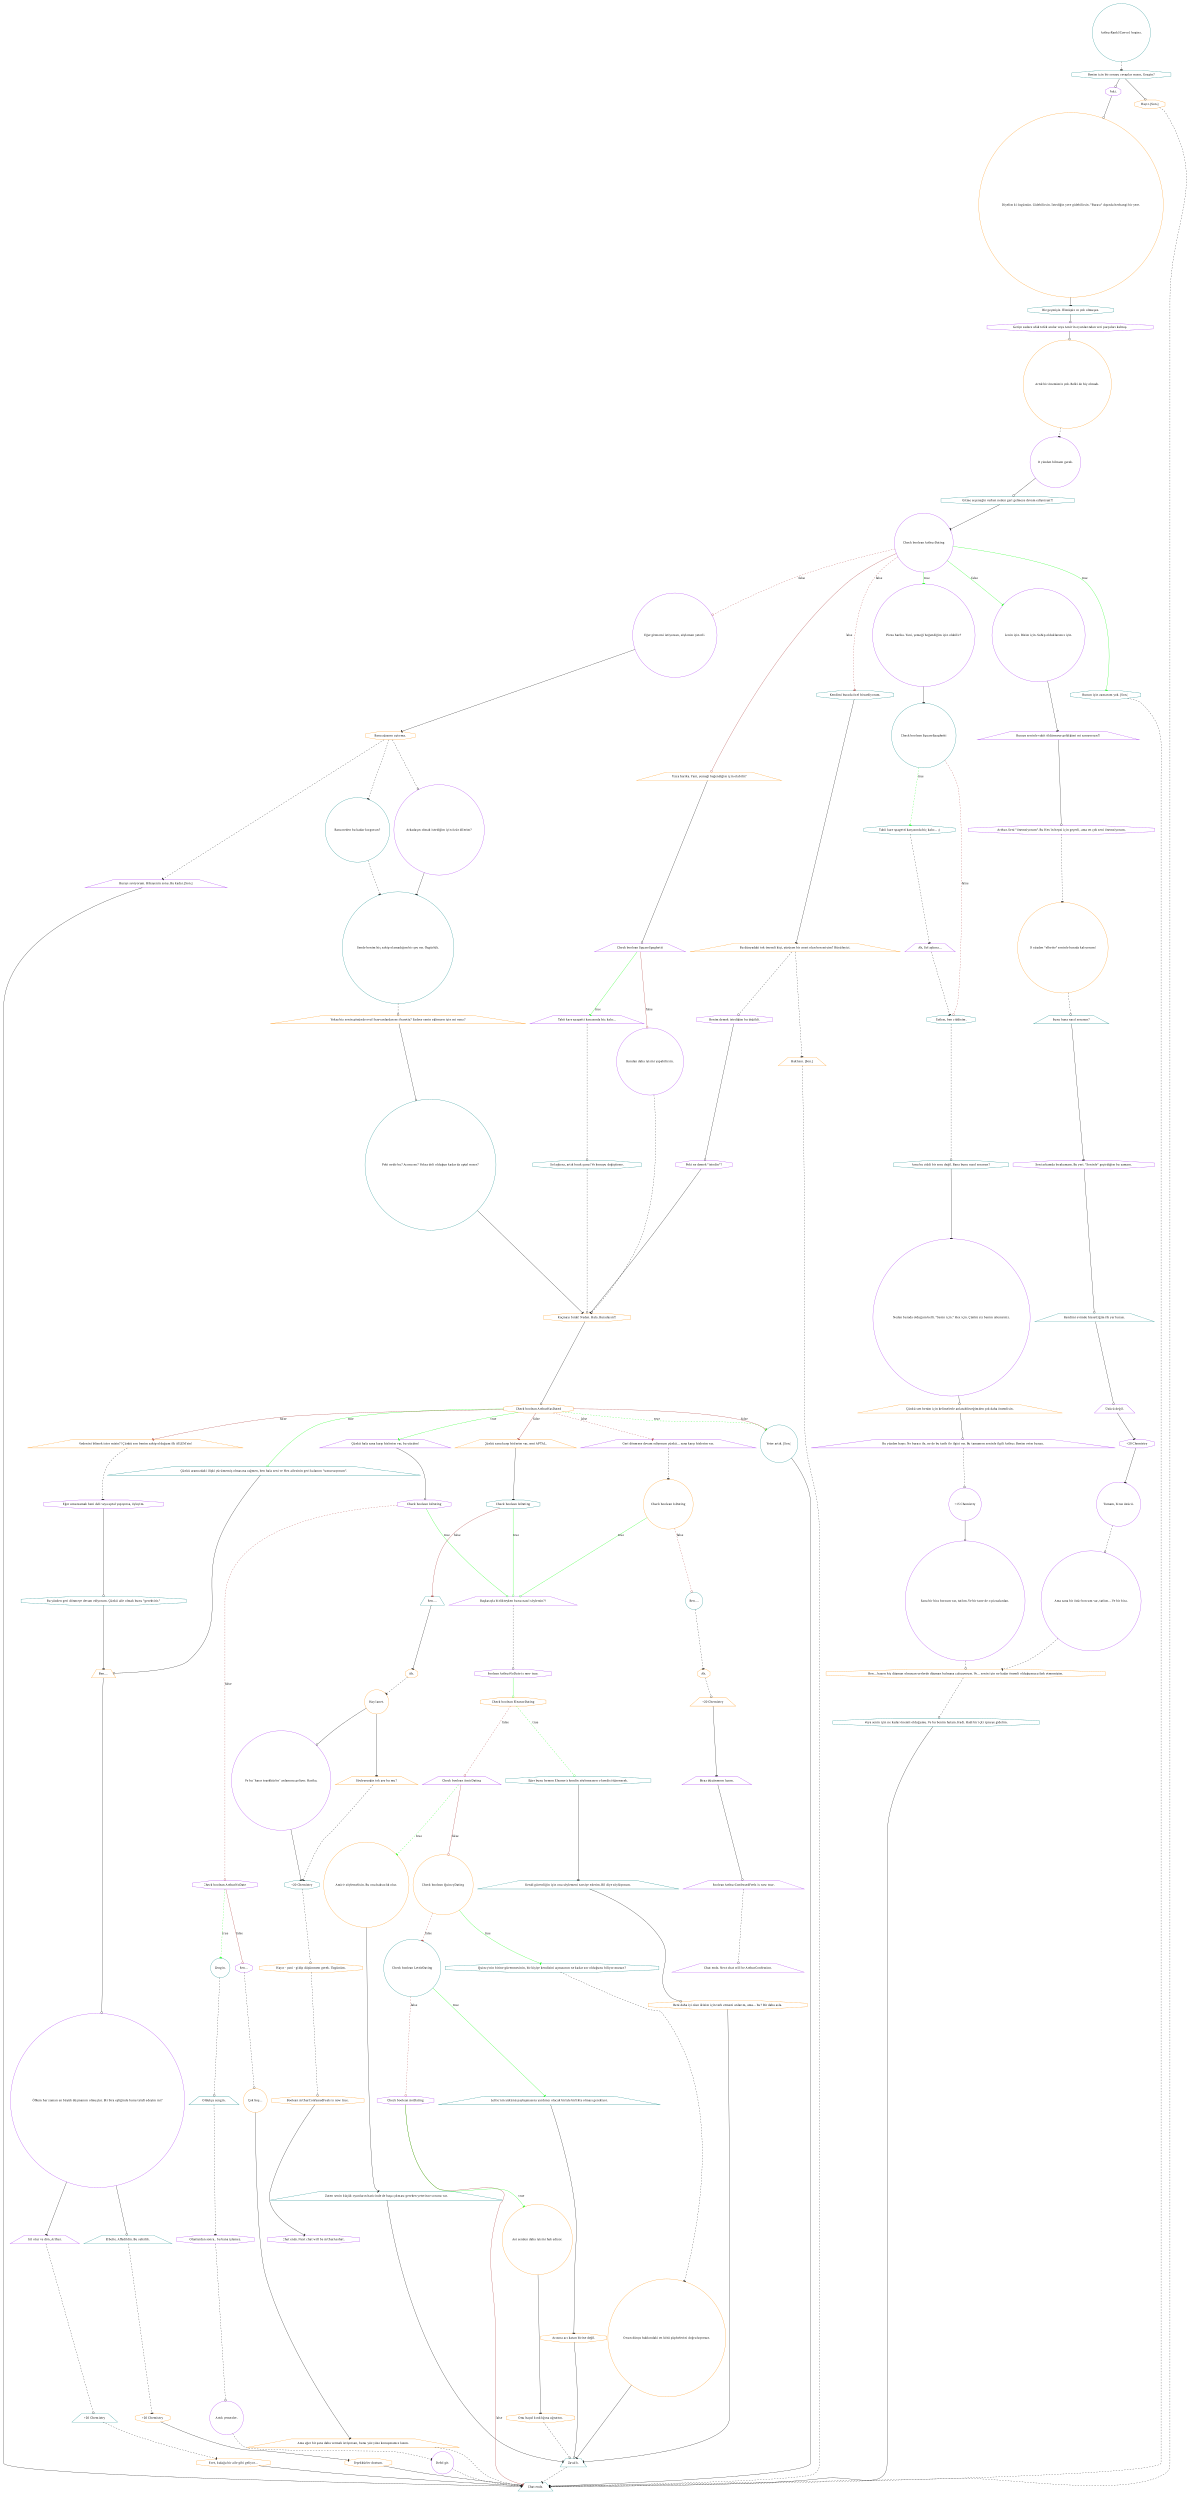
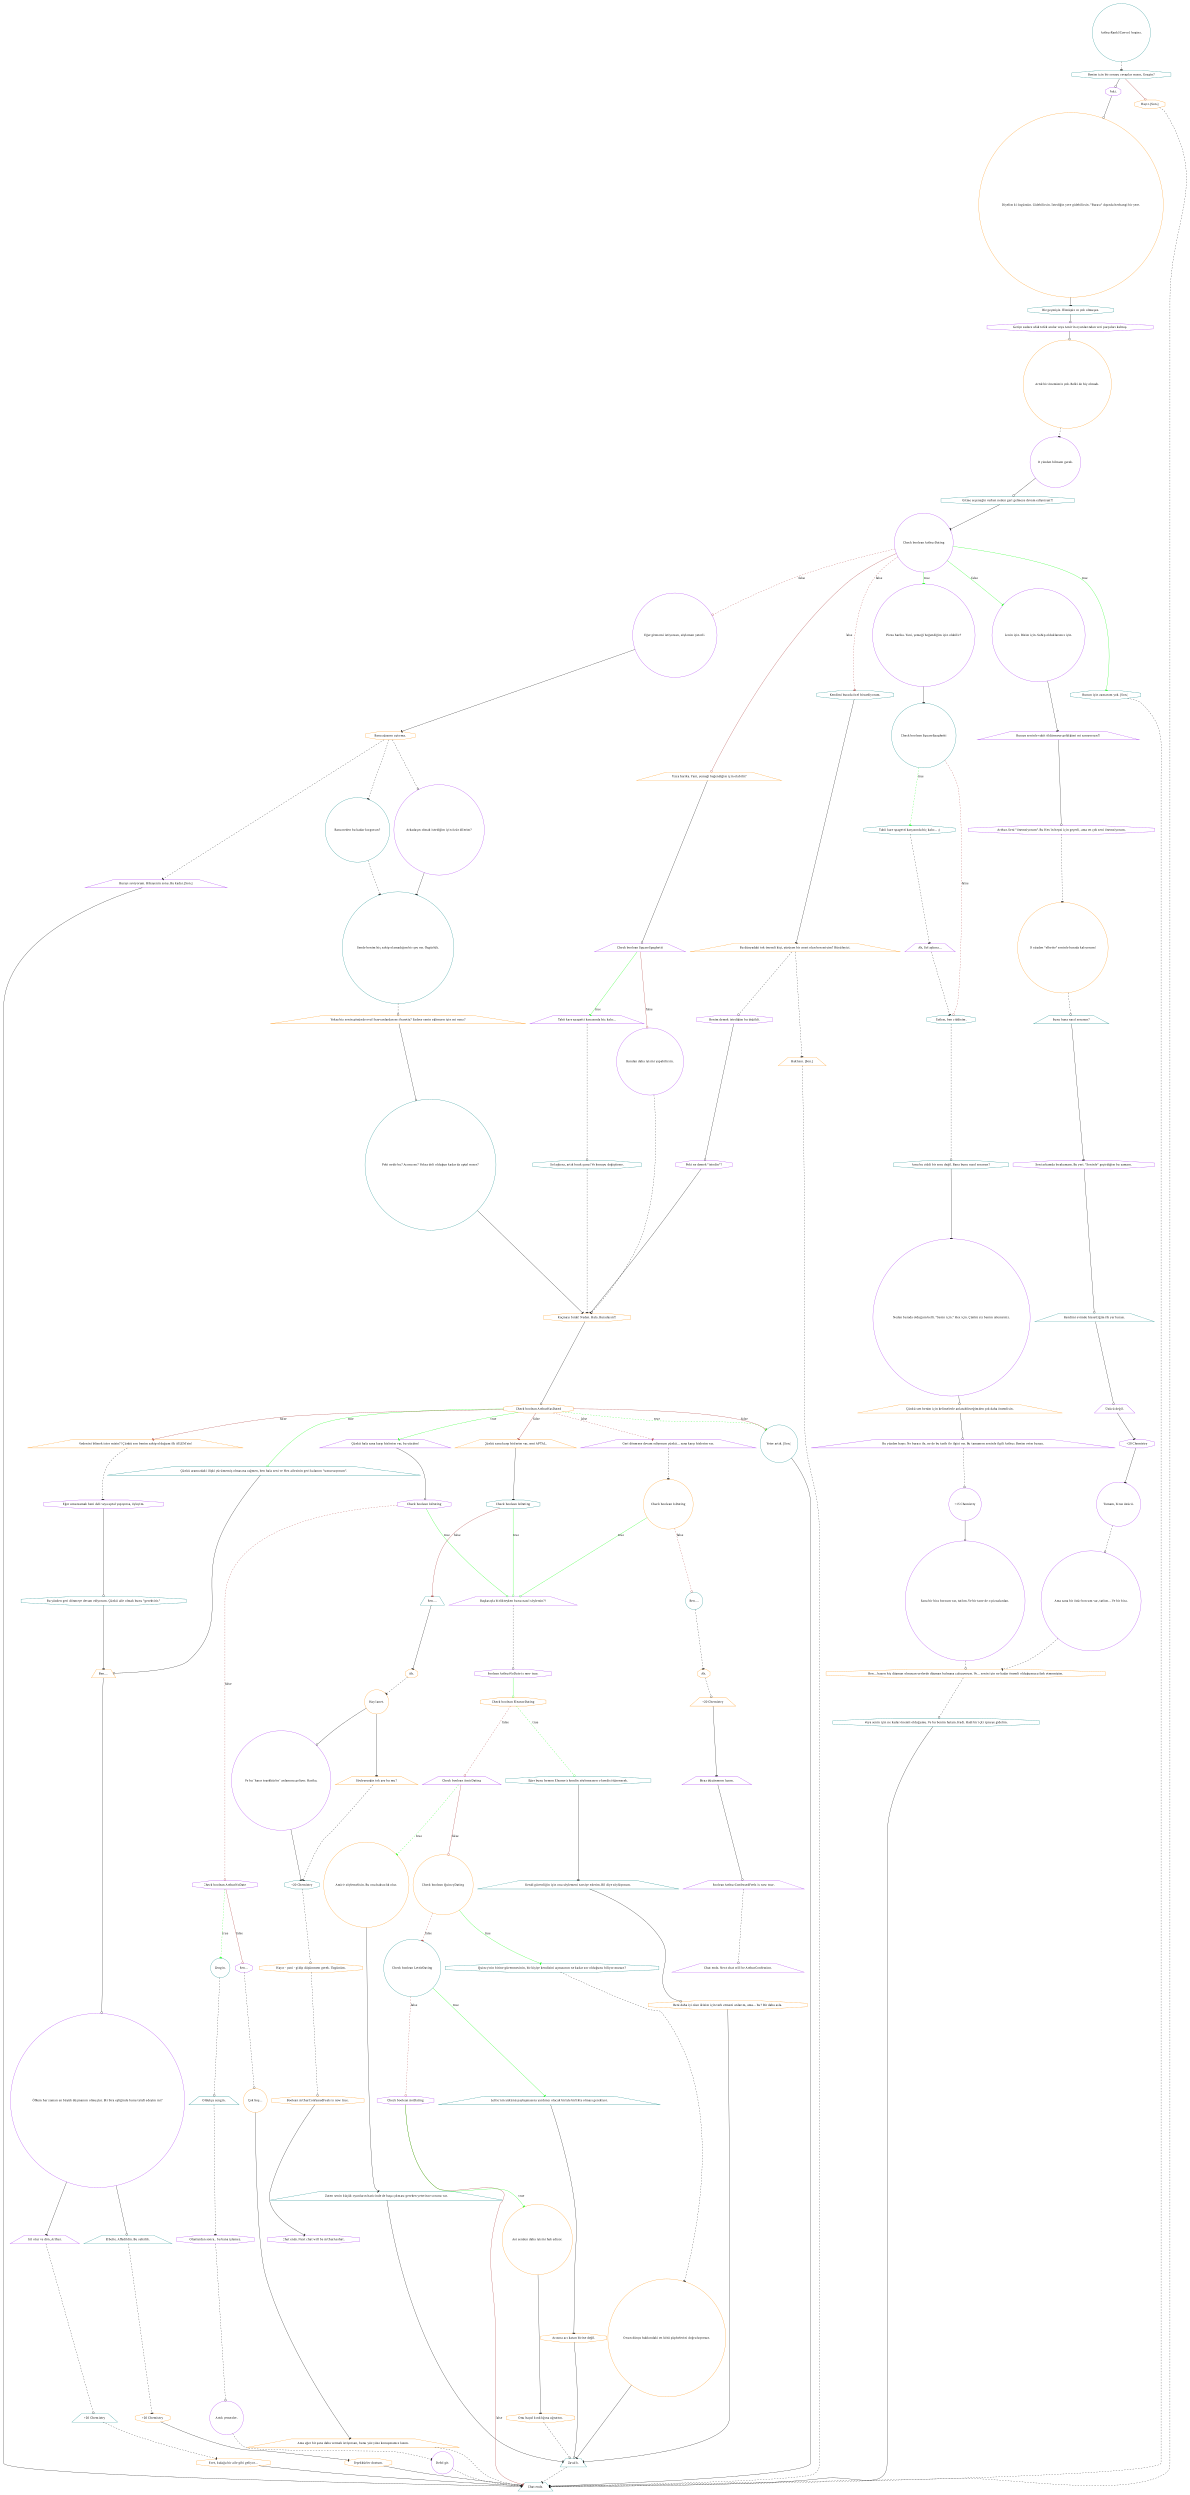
edge "Benim için bir soruyu cevaplar mısın, Gezgin?" -> "Hayır. [Son.]": color black -> brown
edge "Sol aşkına, artık bırak şunu! Ve konuyu değiştirme." -> "Kaçmayı bırak! Neden. Hala. Buradasın?!": arrowhead odot -> tee
